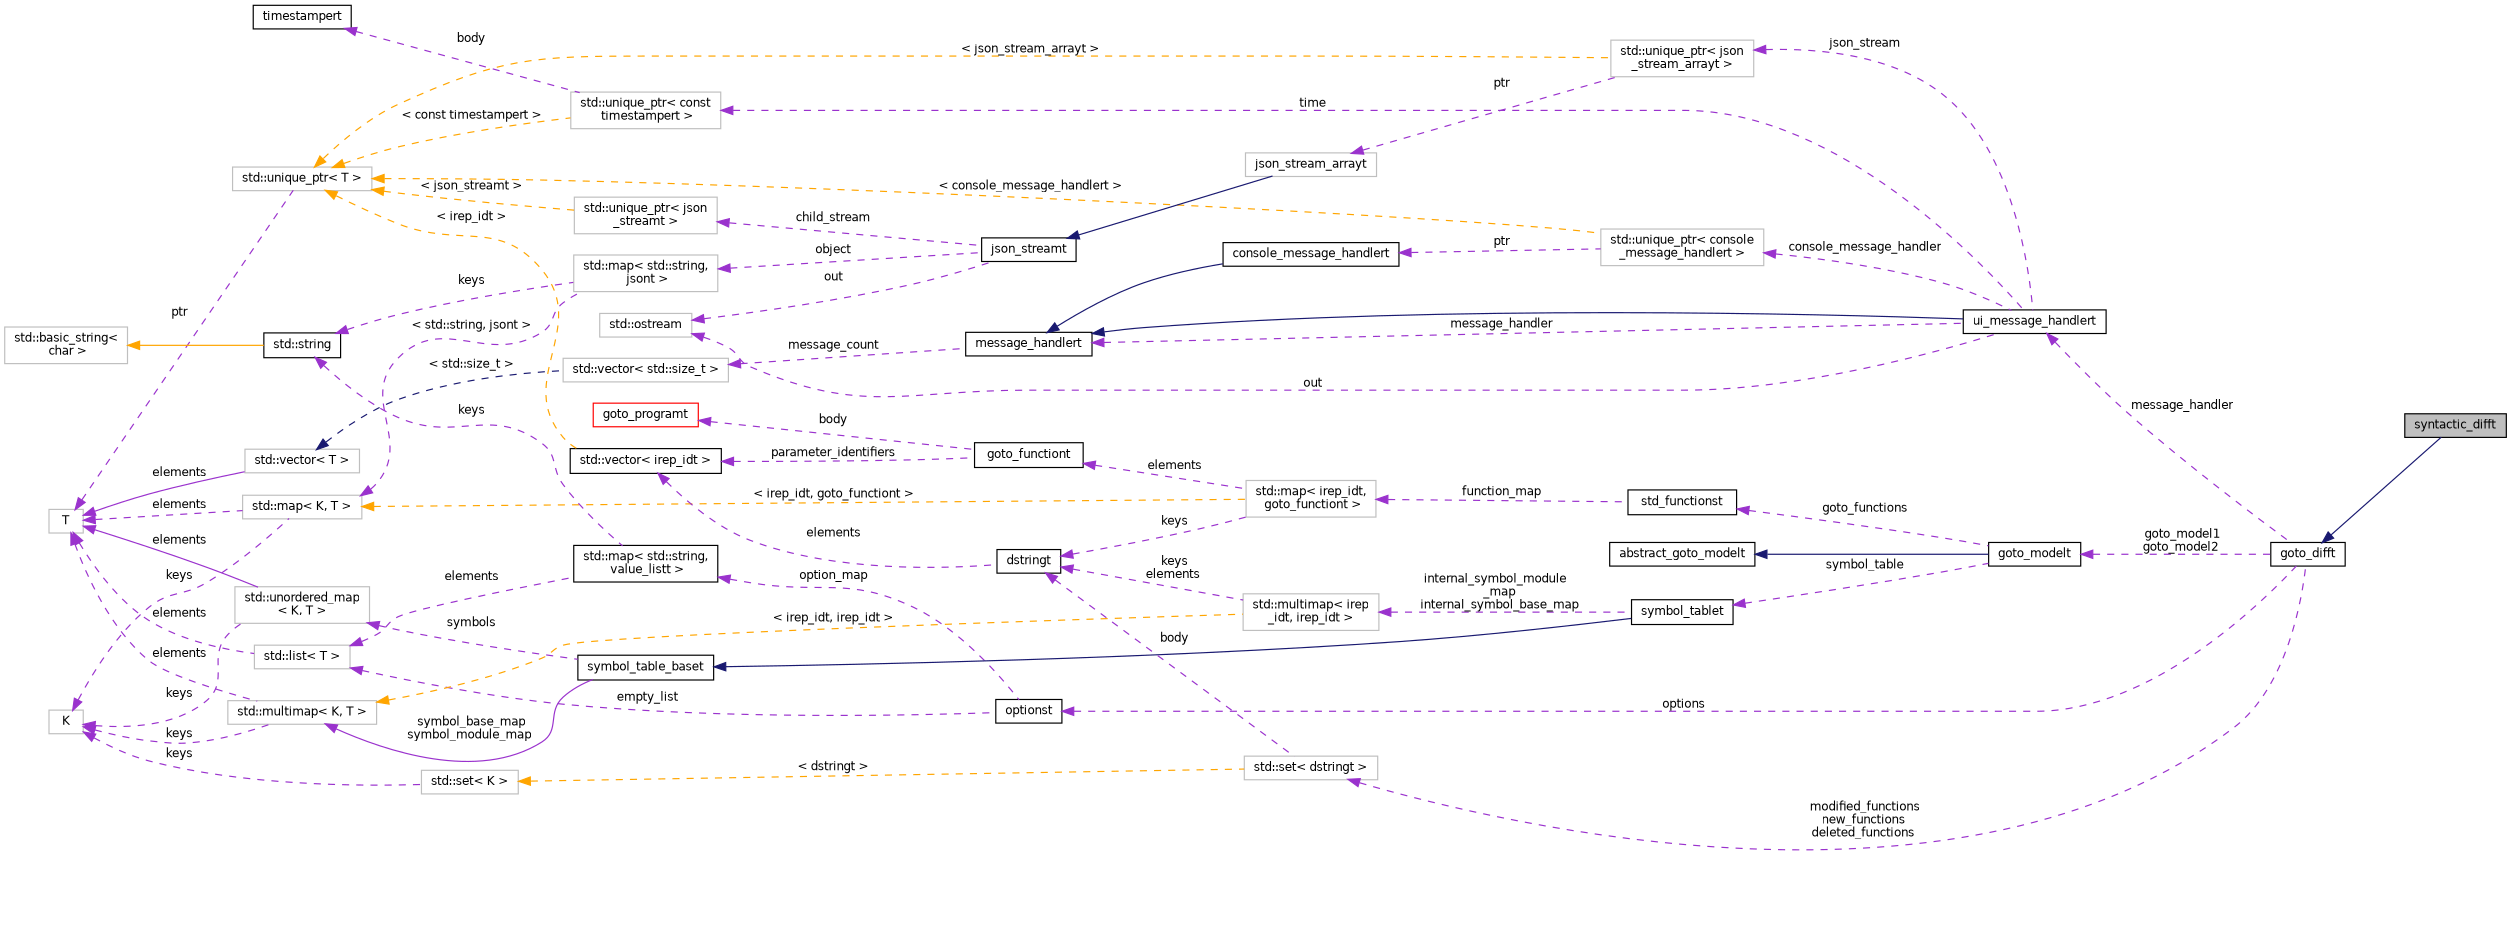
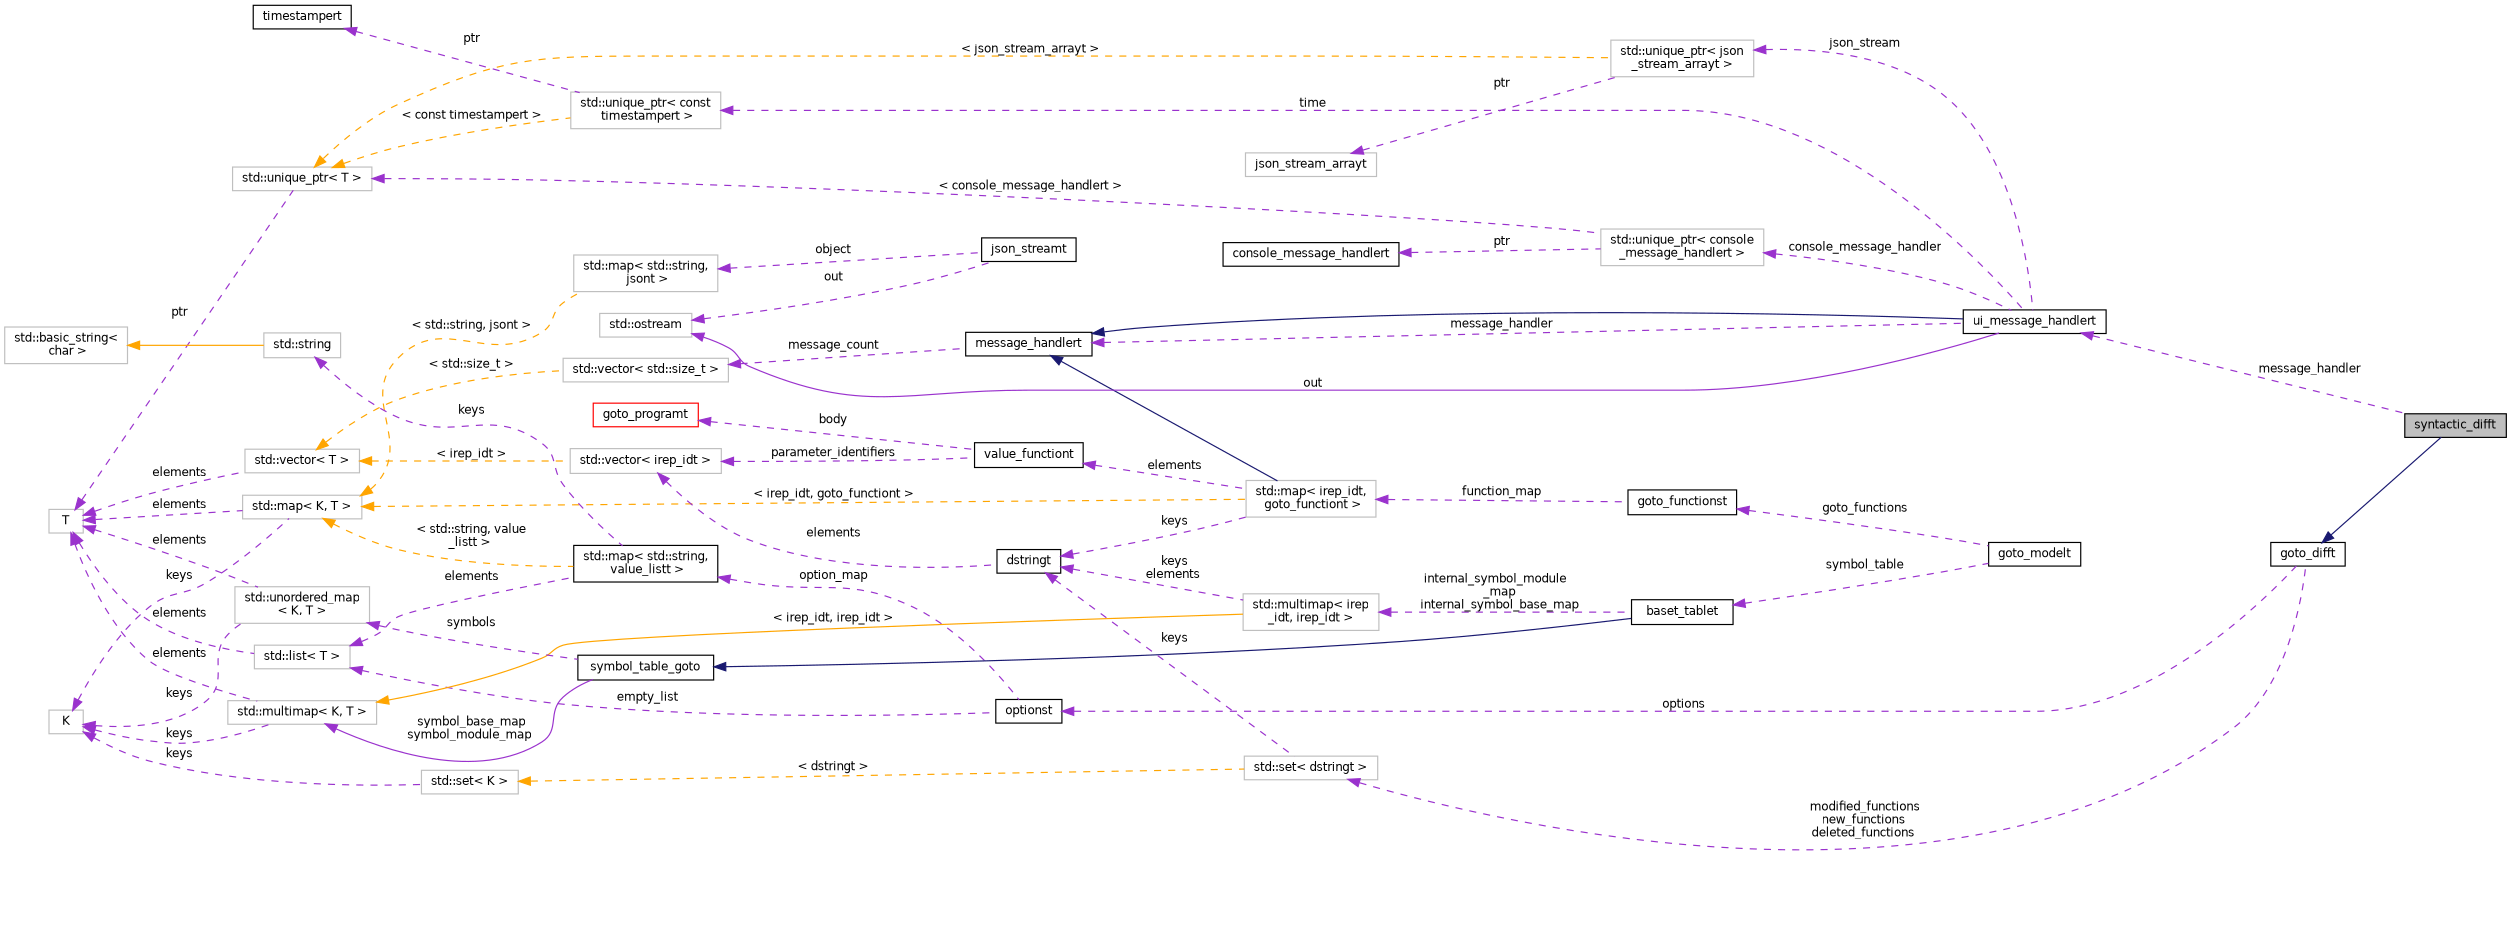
edge "std::unique_ptr< const timestampert >" -> "timestampert": label " body" -> " ptr"
edge "std::unique_ptr< console _message_handlert >" -> "std::unique_ptr< T >": color orange -> darkorchid3
edge "json_stream_arrayt" -> "json_streamt": removed
node "std::unique_ptr< json _streamt >": removed
edge "std::vector< irep_idt >" -> "std::unique_ptr< T >": now "std::vector< irep_idt >" -> "std::vector< T >"
edge "console_message_handlert" -> "message_handlert": now "std::map< irep_idt, goto_functiont >" -> "message_handlert"
edge "std::map< std::string, jsont >" -> "std::string": removed, label "keys"
edge "std::map< std::string, jsont >" -> "std::map< K, T >": color darkorchid3 -> orange
node "std::string": color black -> grey75
edge "std::vector< std::size_t >" -> "std::vector< T >": color midnightblue -> orange
edge "ui_message_handlert" -> "std::ostream": style dashed -> solid
edge "goto_difft" -> "ui_message_handlert": now "syntactic_difft" -> "ui_message_handlert"
node "goto_functiont": label "goto_functiont" -> "value_functiont"
node "std::vector< irep_idt >": color black -> grey75
edge "std::vector< T >" -> "T": style solid -> dashed
node "std_functionst": label "std_functionst" -> "goto_functionst"
node "abstract_goto_modelt": removed
edge "goto_difft" -> "goto_modelt": removed, label "goto_model1 goto_model2"
edge "std::unordered_map < K, T >" -> "T": style solid -> dashed
edge "std::map< std::string, value_listt >" -> "std::map< K, T >": added, label "< std::string, value _listt >"
node "symbol_tablet": label "symbol_tablet" -> "baset_tablet"
edge "std::multimap< irep _idt, irep_idt >" -> "std::multimap< K, T >": style dashed -> solid
edge "std::set< dstringt >" -> "dstringt": label " body" -> " keys"
node "symbol_table_baset": label "symbol_table_baset" -> "symbol_table_goto"
